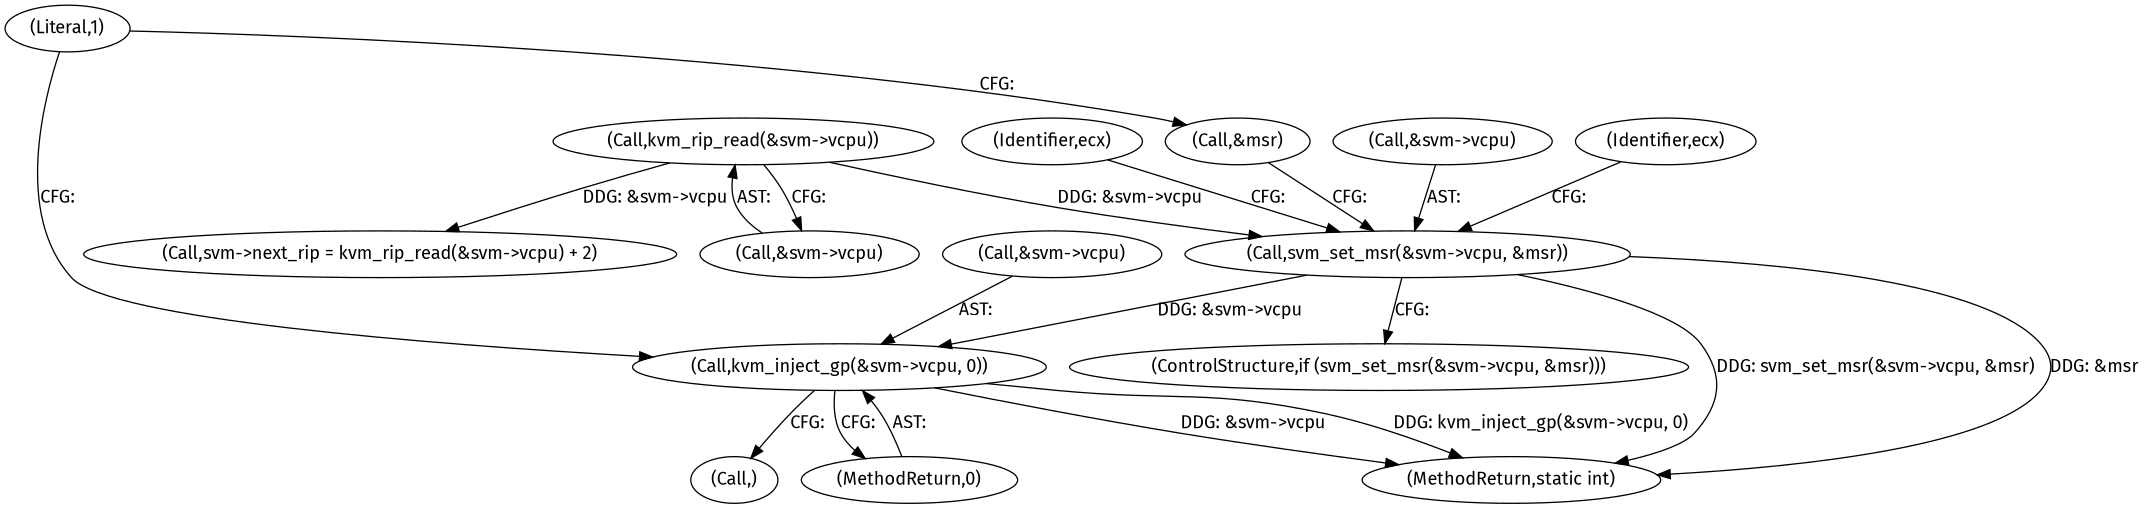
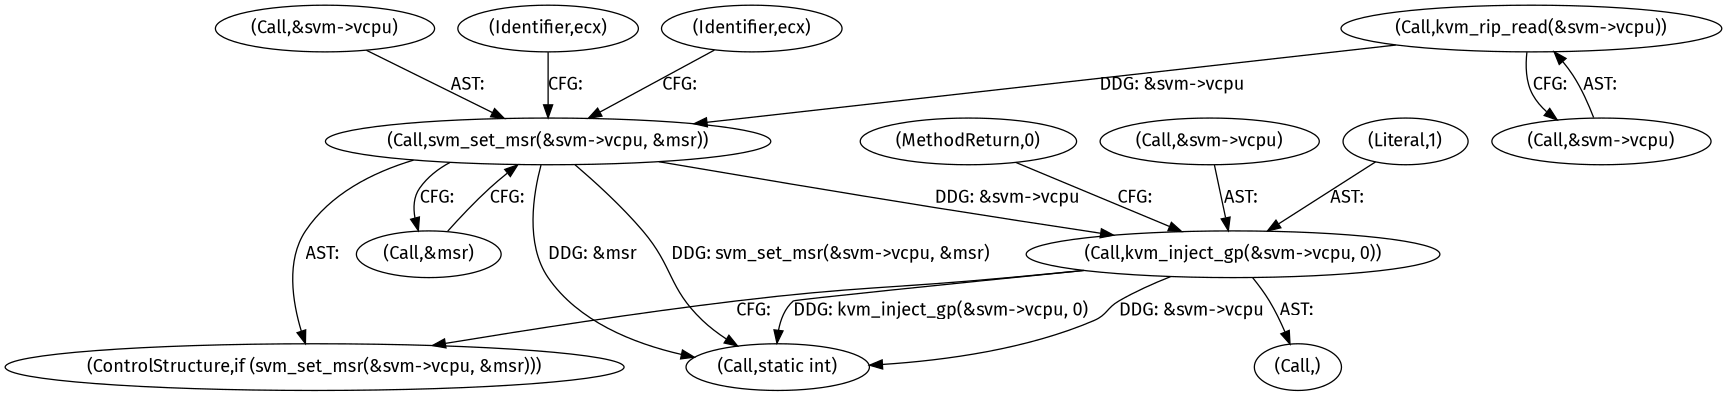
edge "(Literal,1)" -> "(Call,&msr)": now "(Call,svm_set_msr(&svm->vcpu, &msr))" -> "(Call,&msr)"
edge "(Literal,1)" -> "(Call,kvm_inject_gp(&svm->vcpu, 0))": label "CFG: " -> "AST: "
node "(Call,svm->next_rip = kvm_rip_read(&svm->vcpu) + 2)": removed
edge "(Call,svm_set_msr(&svm->vcpu, &msr))" -> "(ControlStructure,if (svm_set_msr(&svm->vcpu, &msr)))": label "CFG: " -> "AST: "
edge "(Call,kvm_inject_gp(&svm->vcpu, 0))" -> "(MethodReturn,0)": now "(Call,kvm_inject_gp(&svm->vcpu, 0))" -> "(ControlStructure,if (svm_set_msr(&svm->vcpu, &msr)))"
edge "(Call,kvm_inject_gp(&svm->vcpu, 0))" -> "(Call,)": label "CFG: " -> "AST: "
edge "(MethodReturn,0)" -> "(Call,kvm_inject_gp(&svm->vcpu, 0))": label "AST: " -> "CFG: "
node "(MethodReturn,static int)": label "(MethodReturn,static int)" -> "(Call,static int)"
